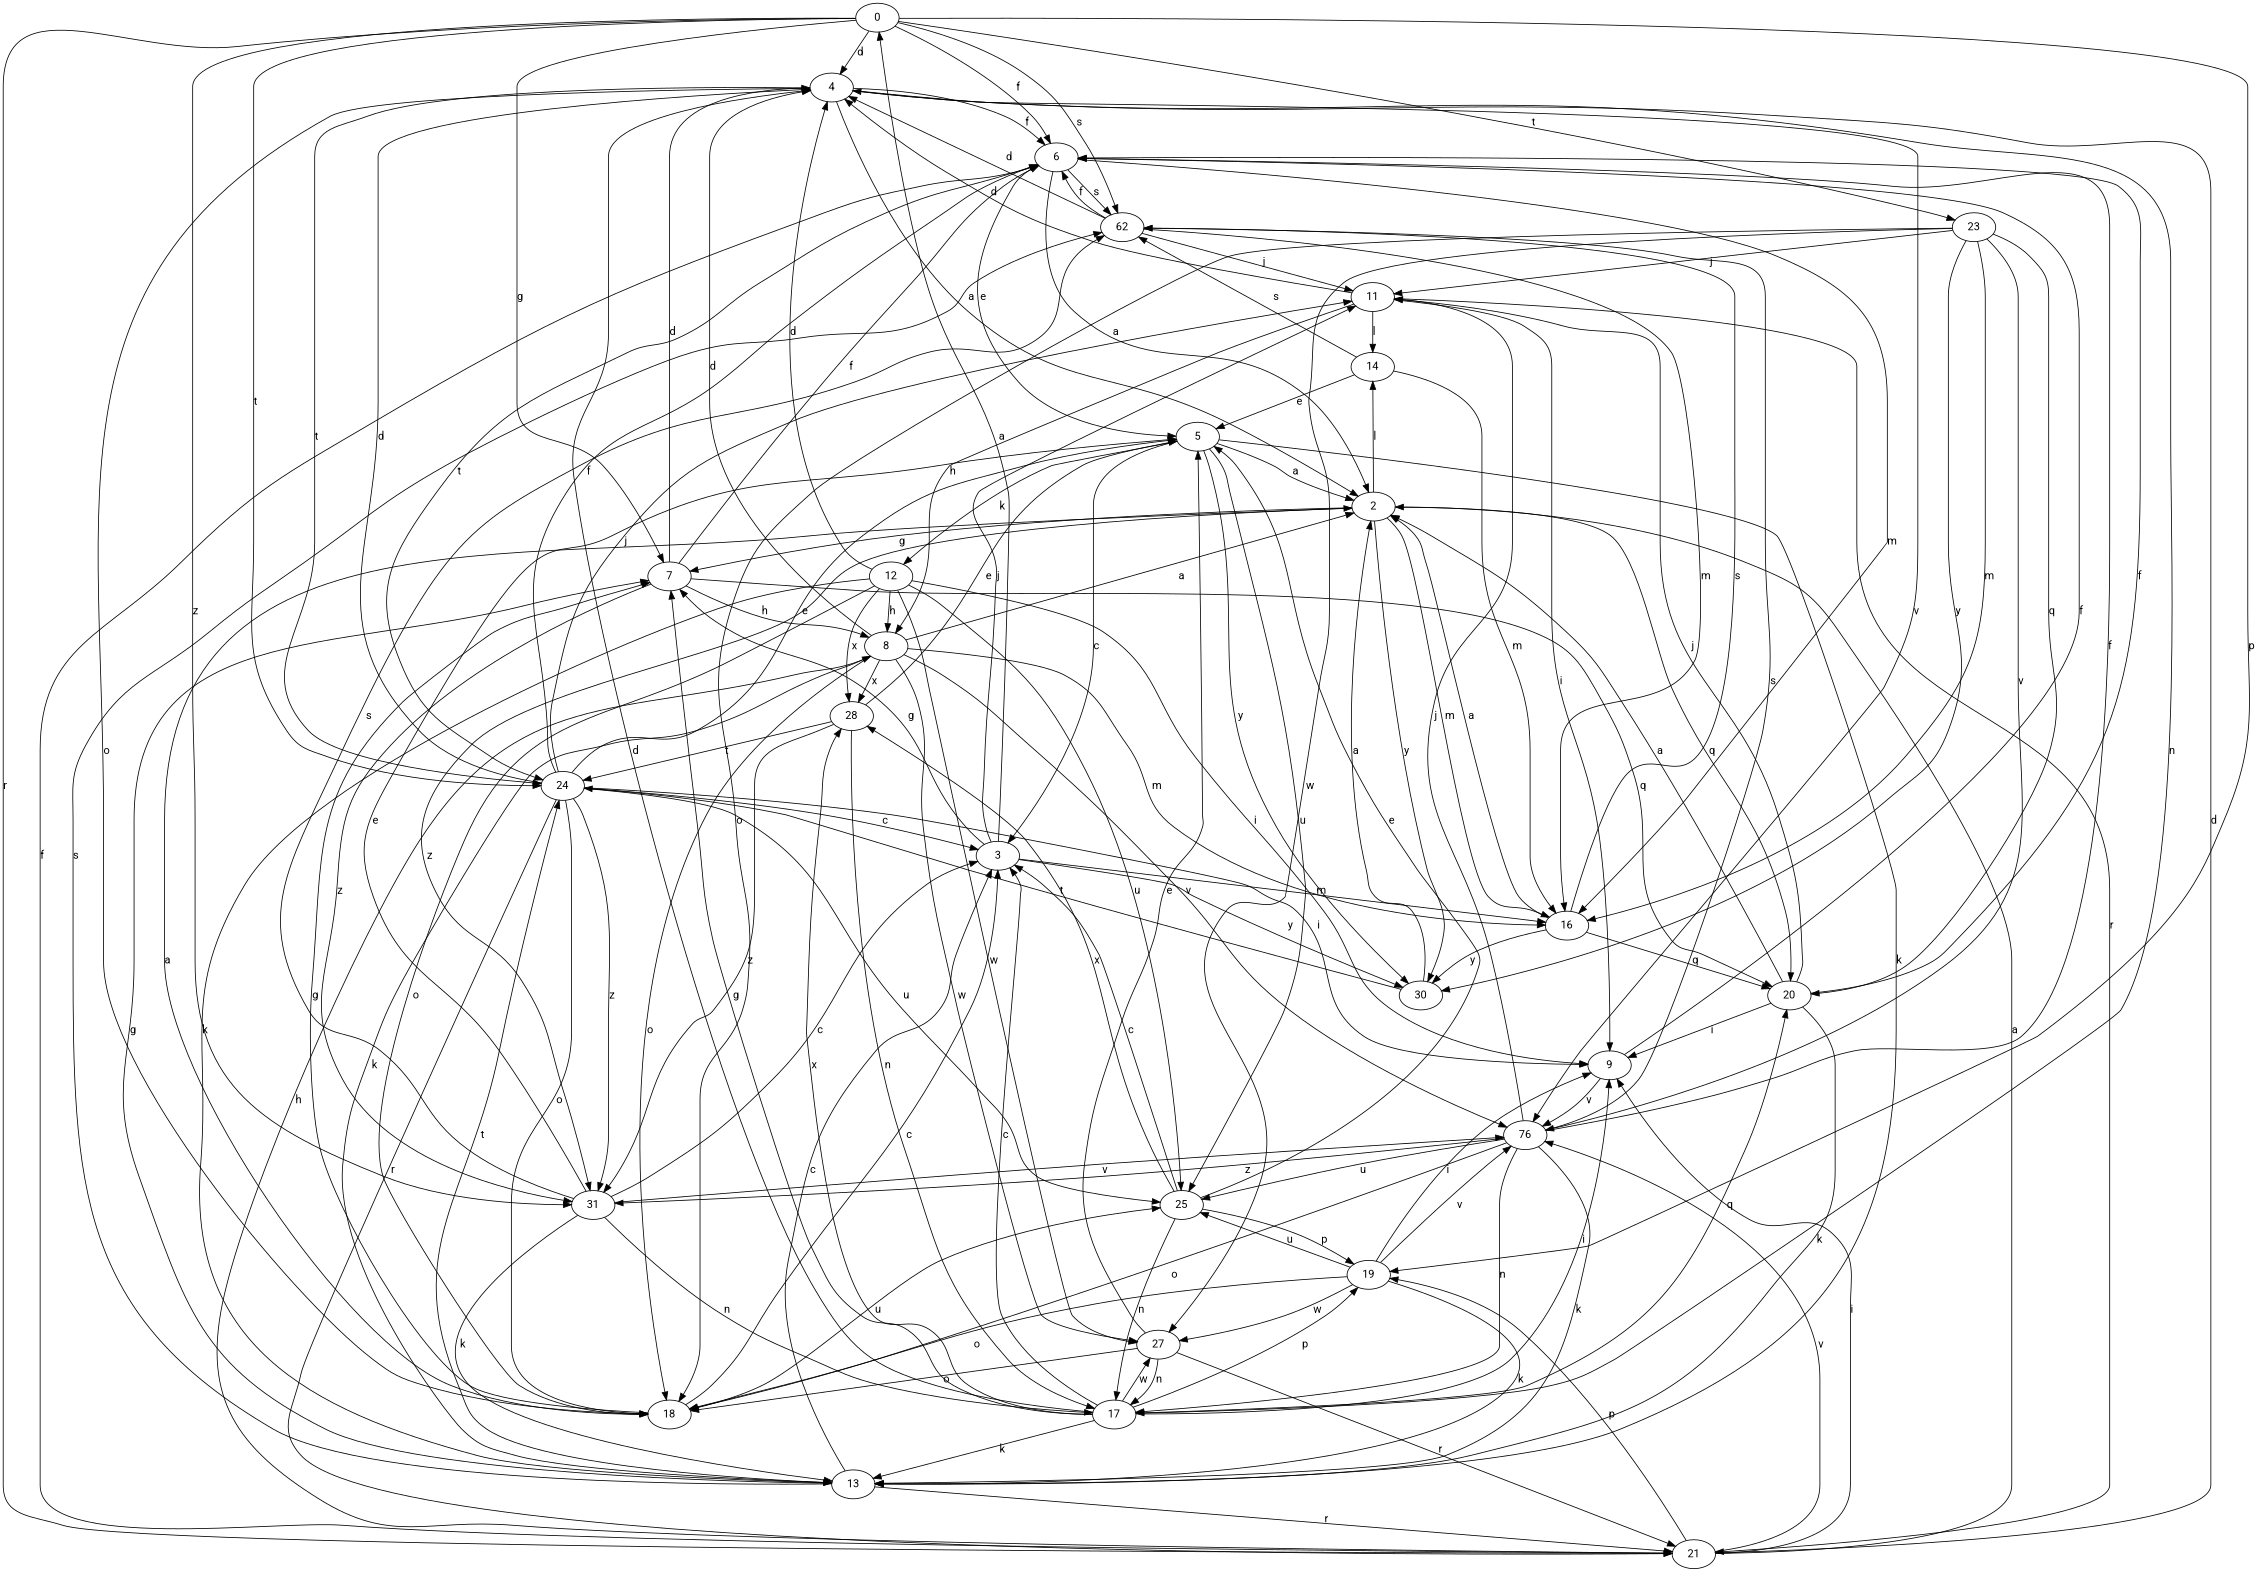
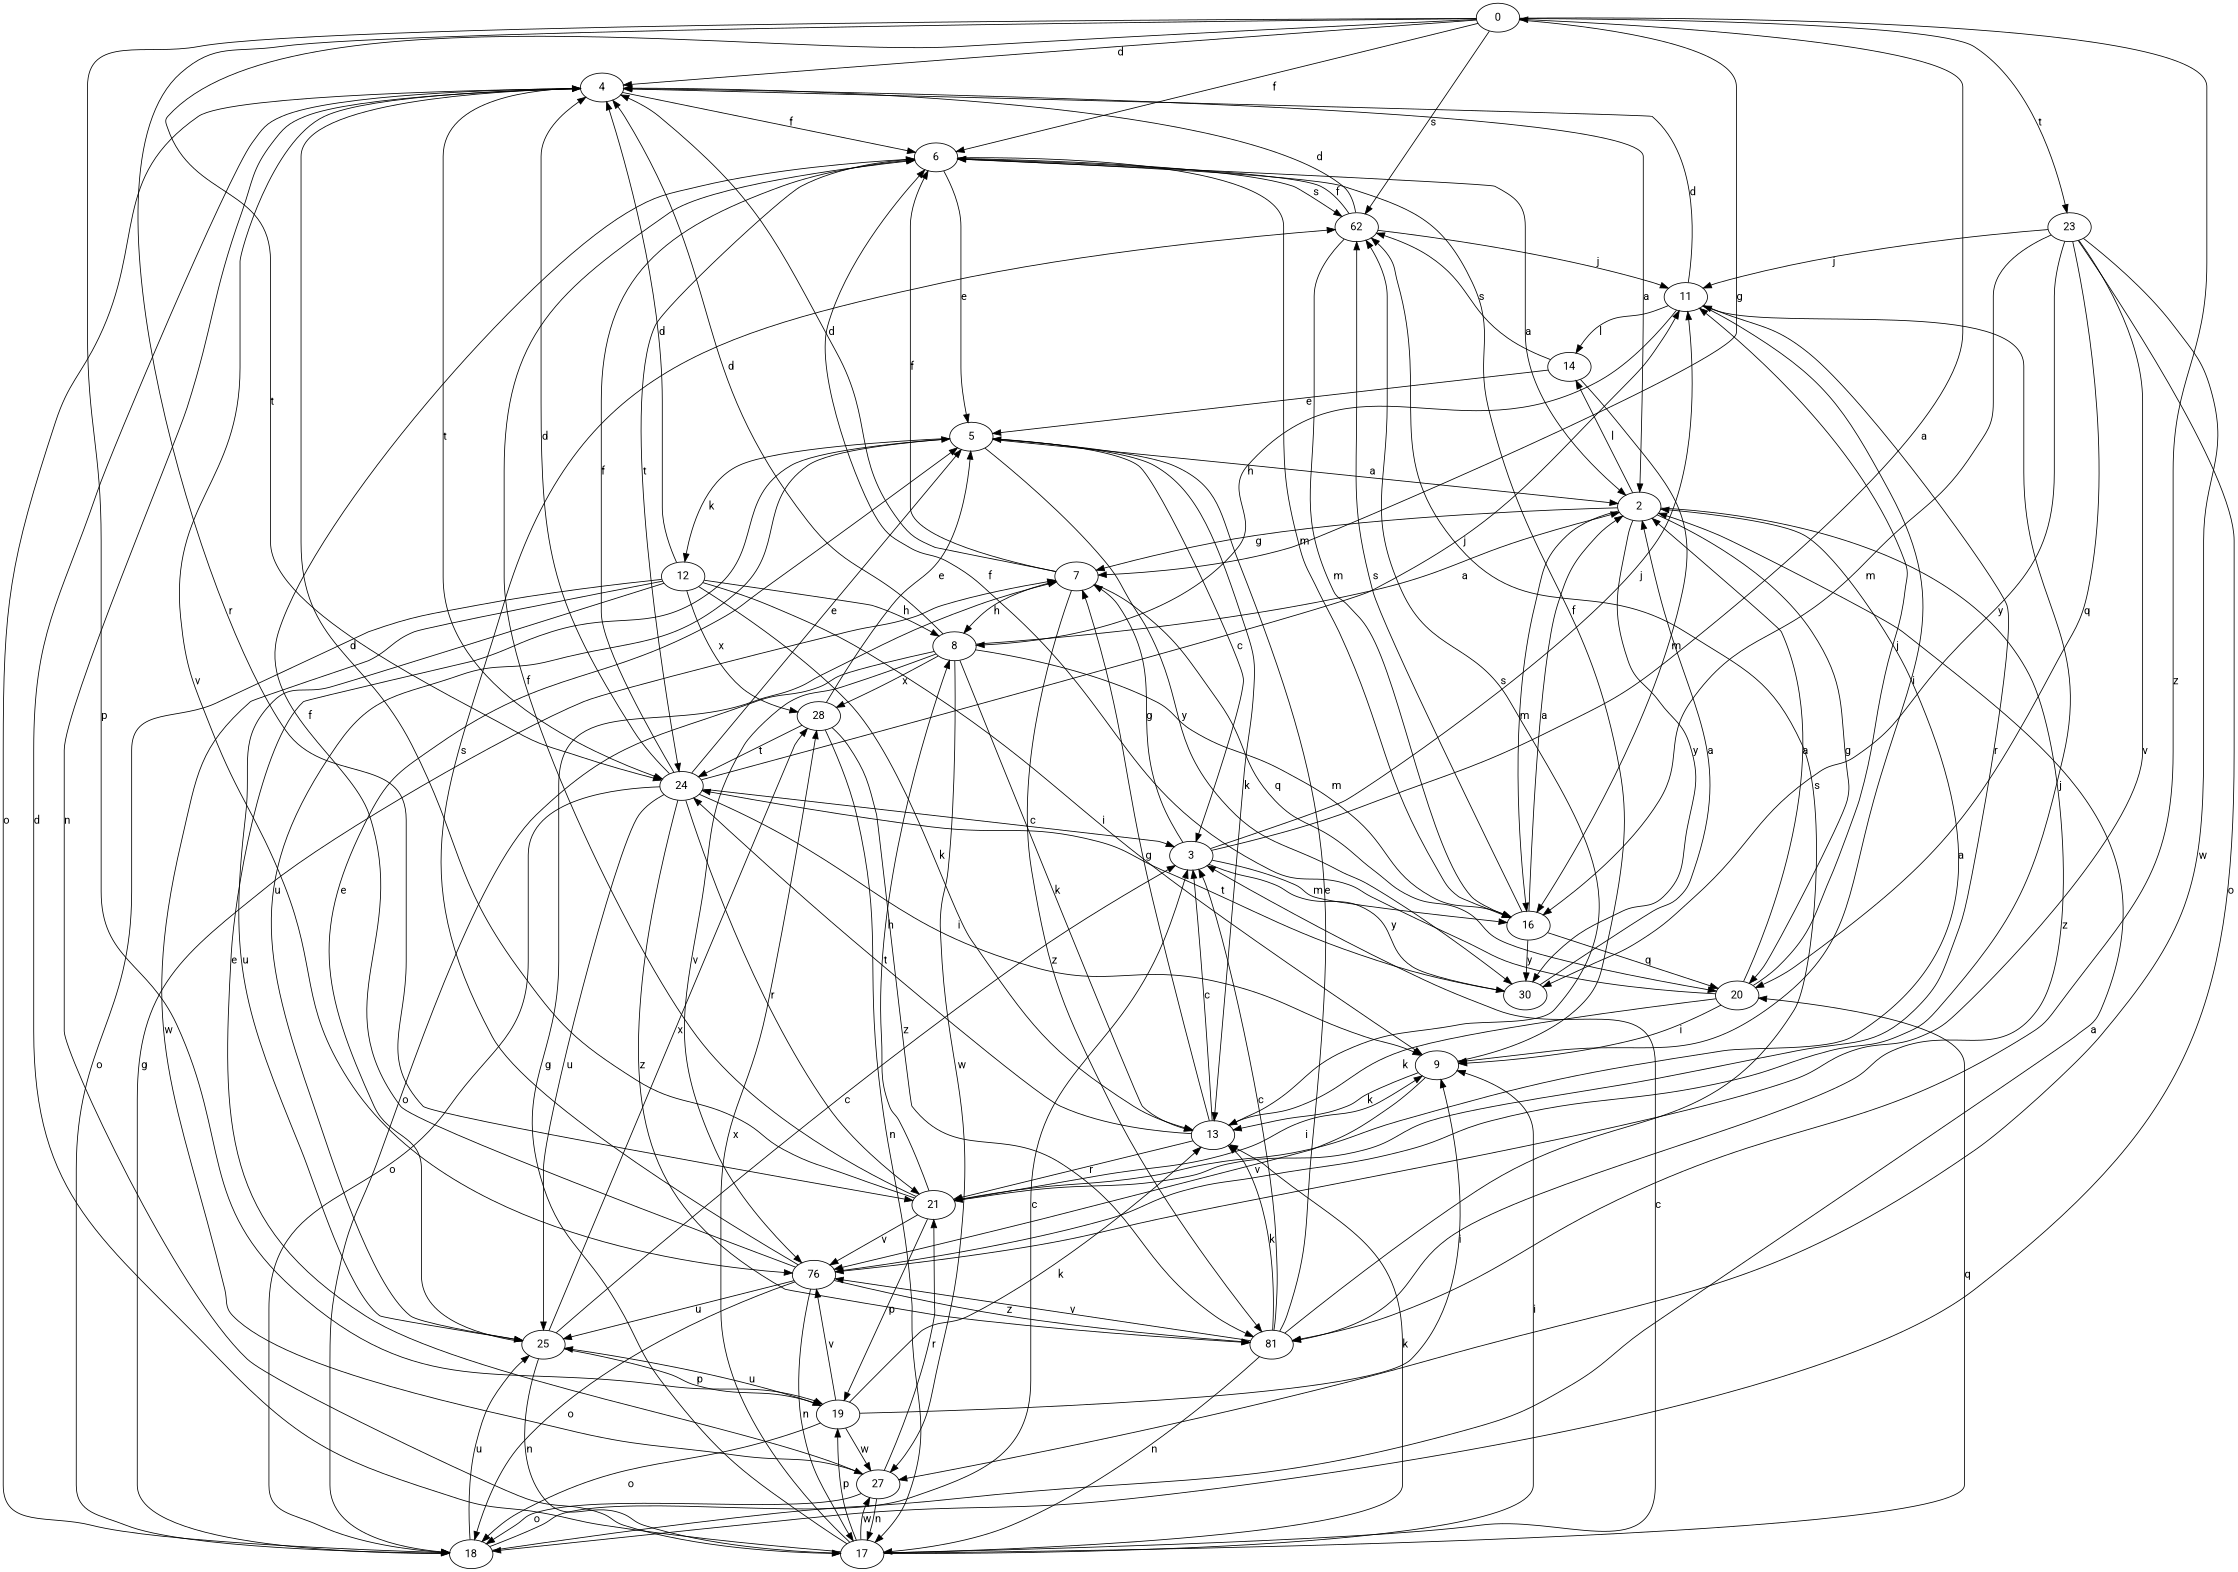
edge "2" -> "20": label "q" -> "g"
node "31": label "31" -> "81"
edge "76" -> "13": now "9" -> "13"
